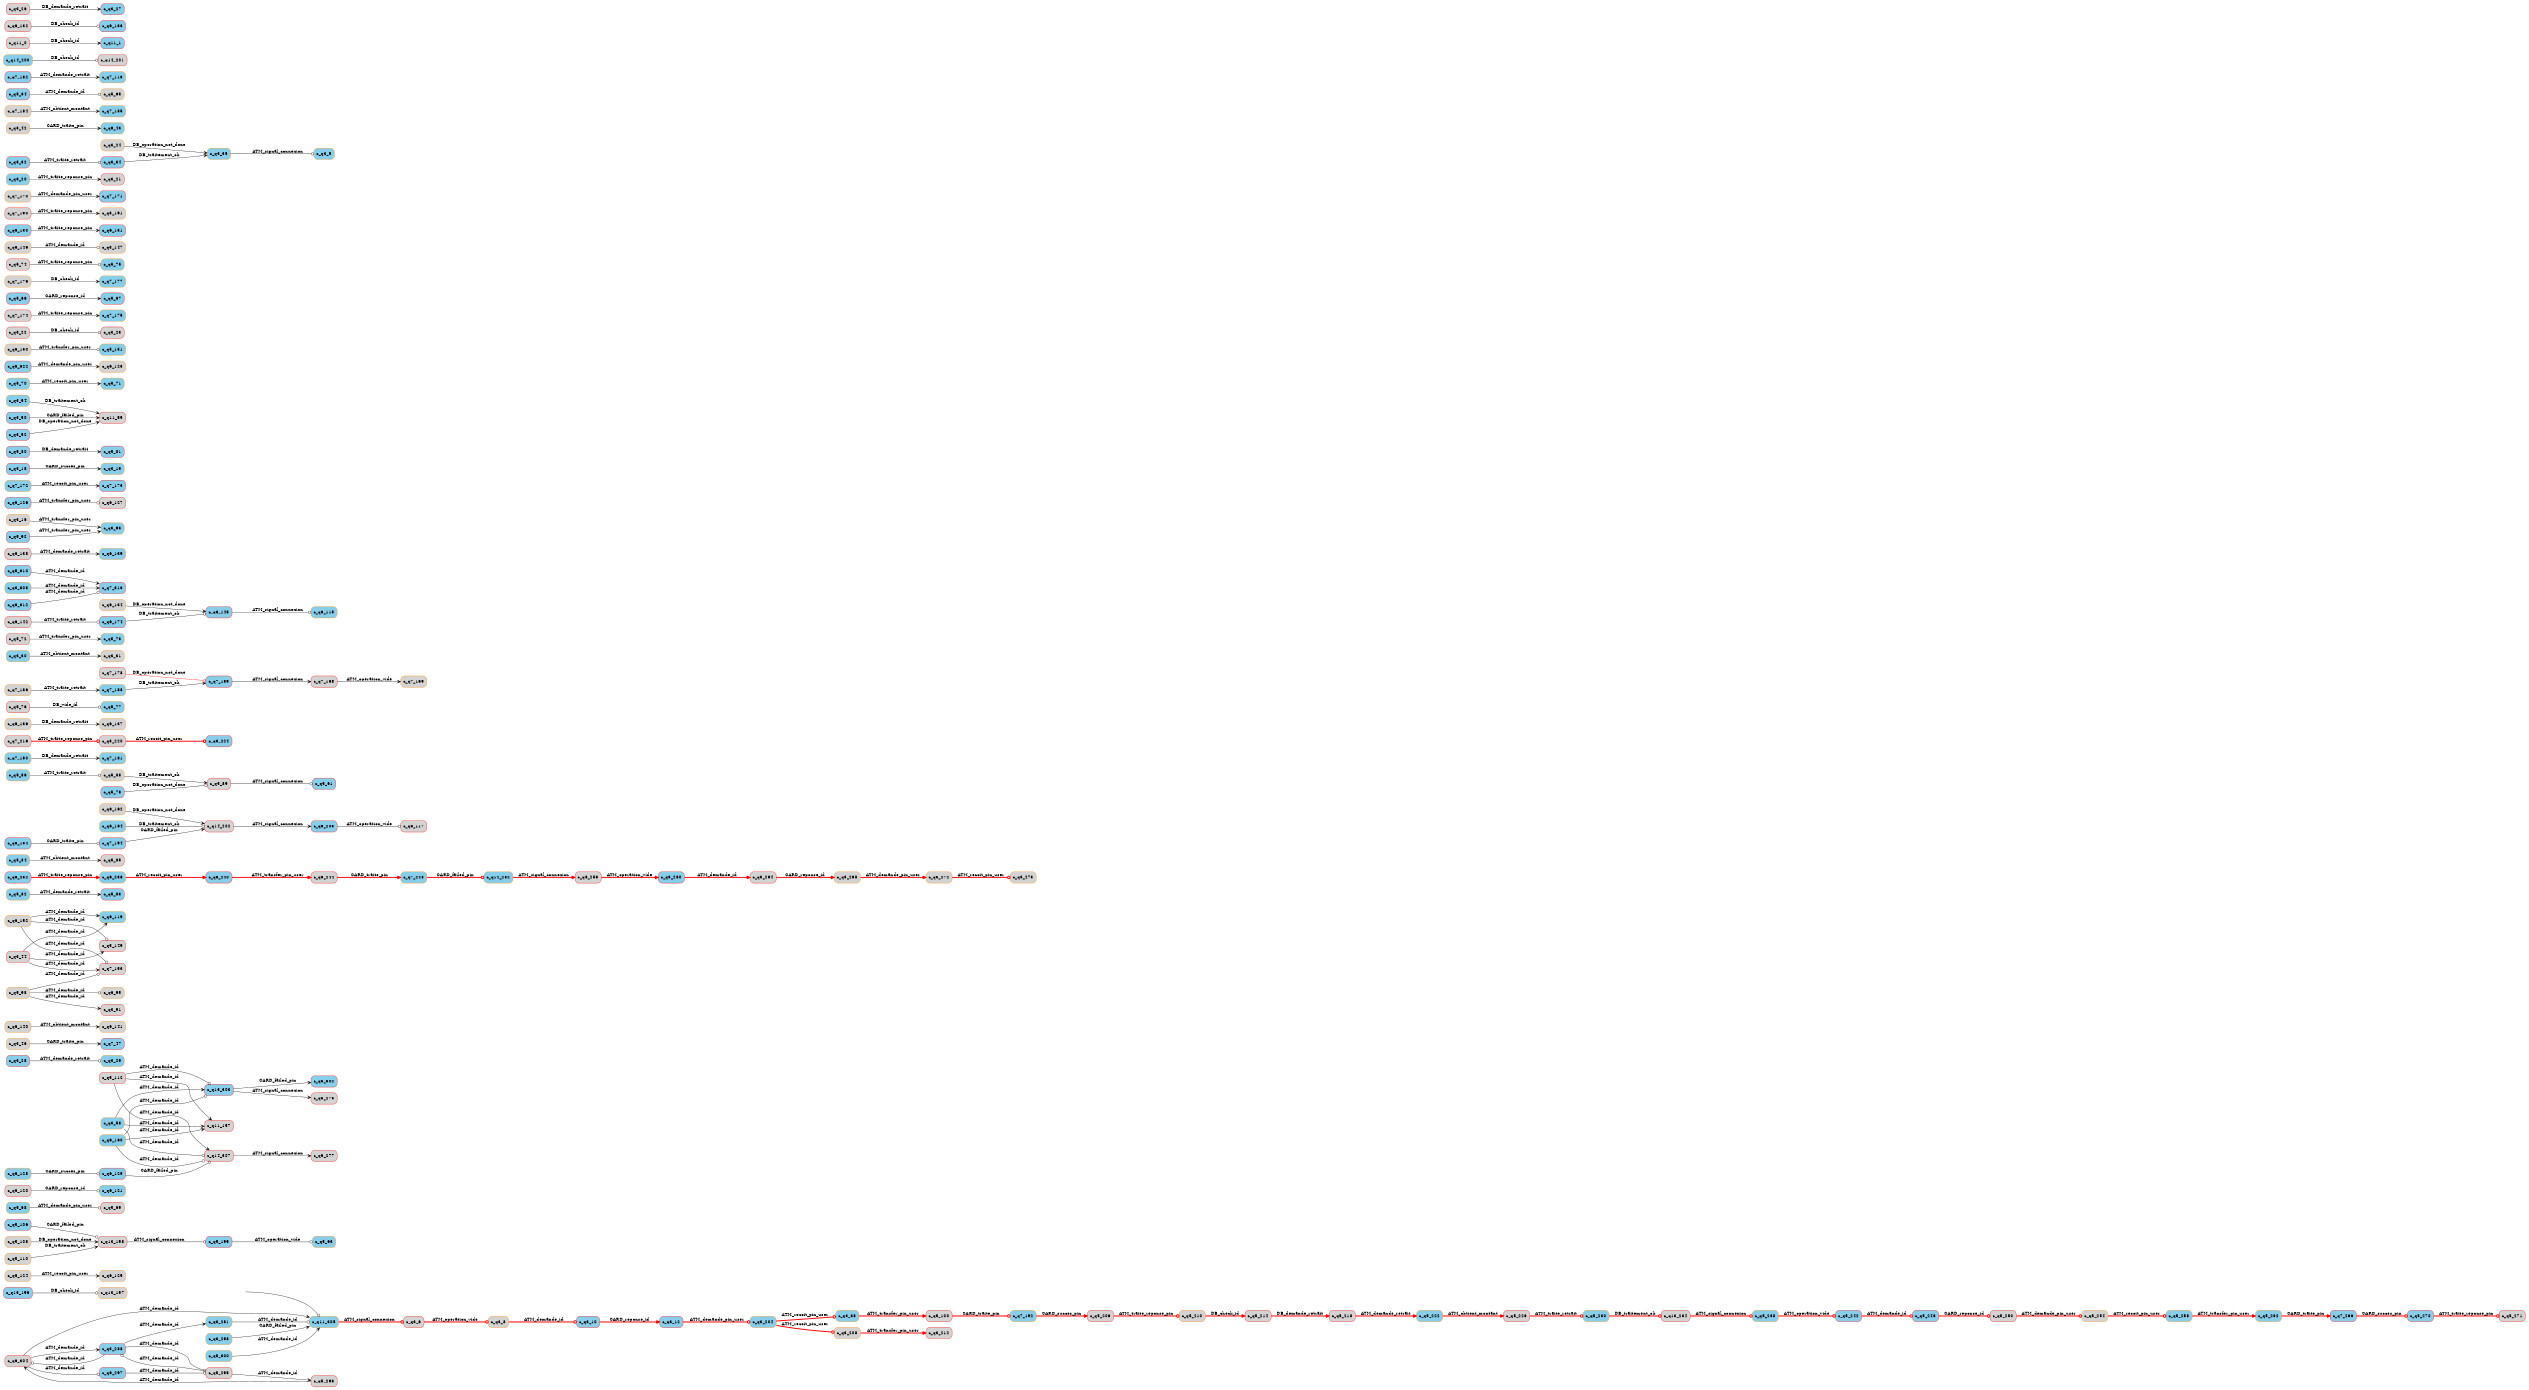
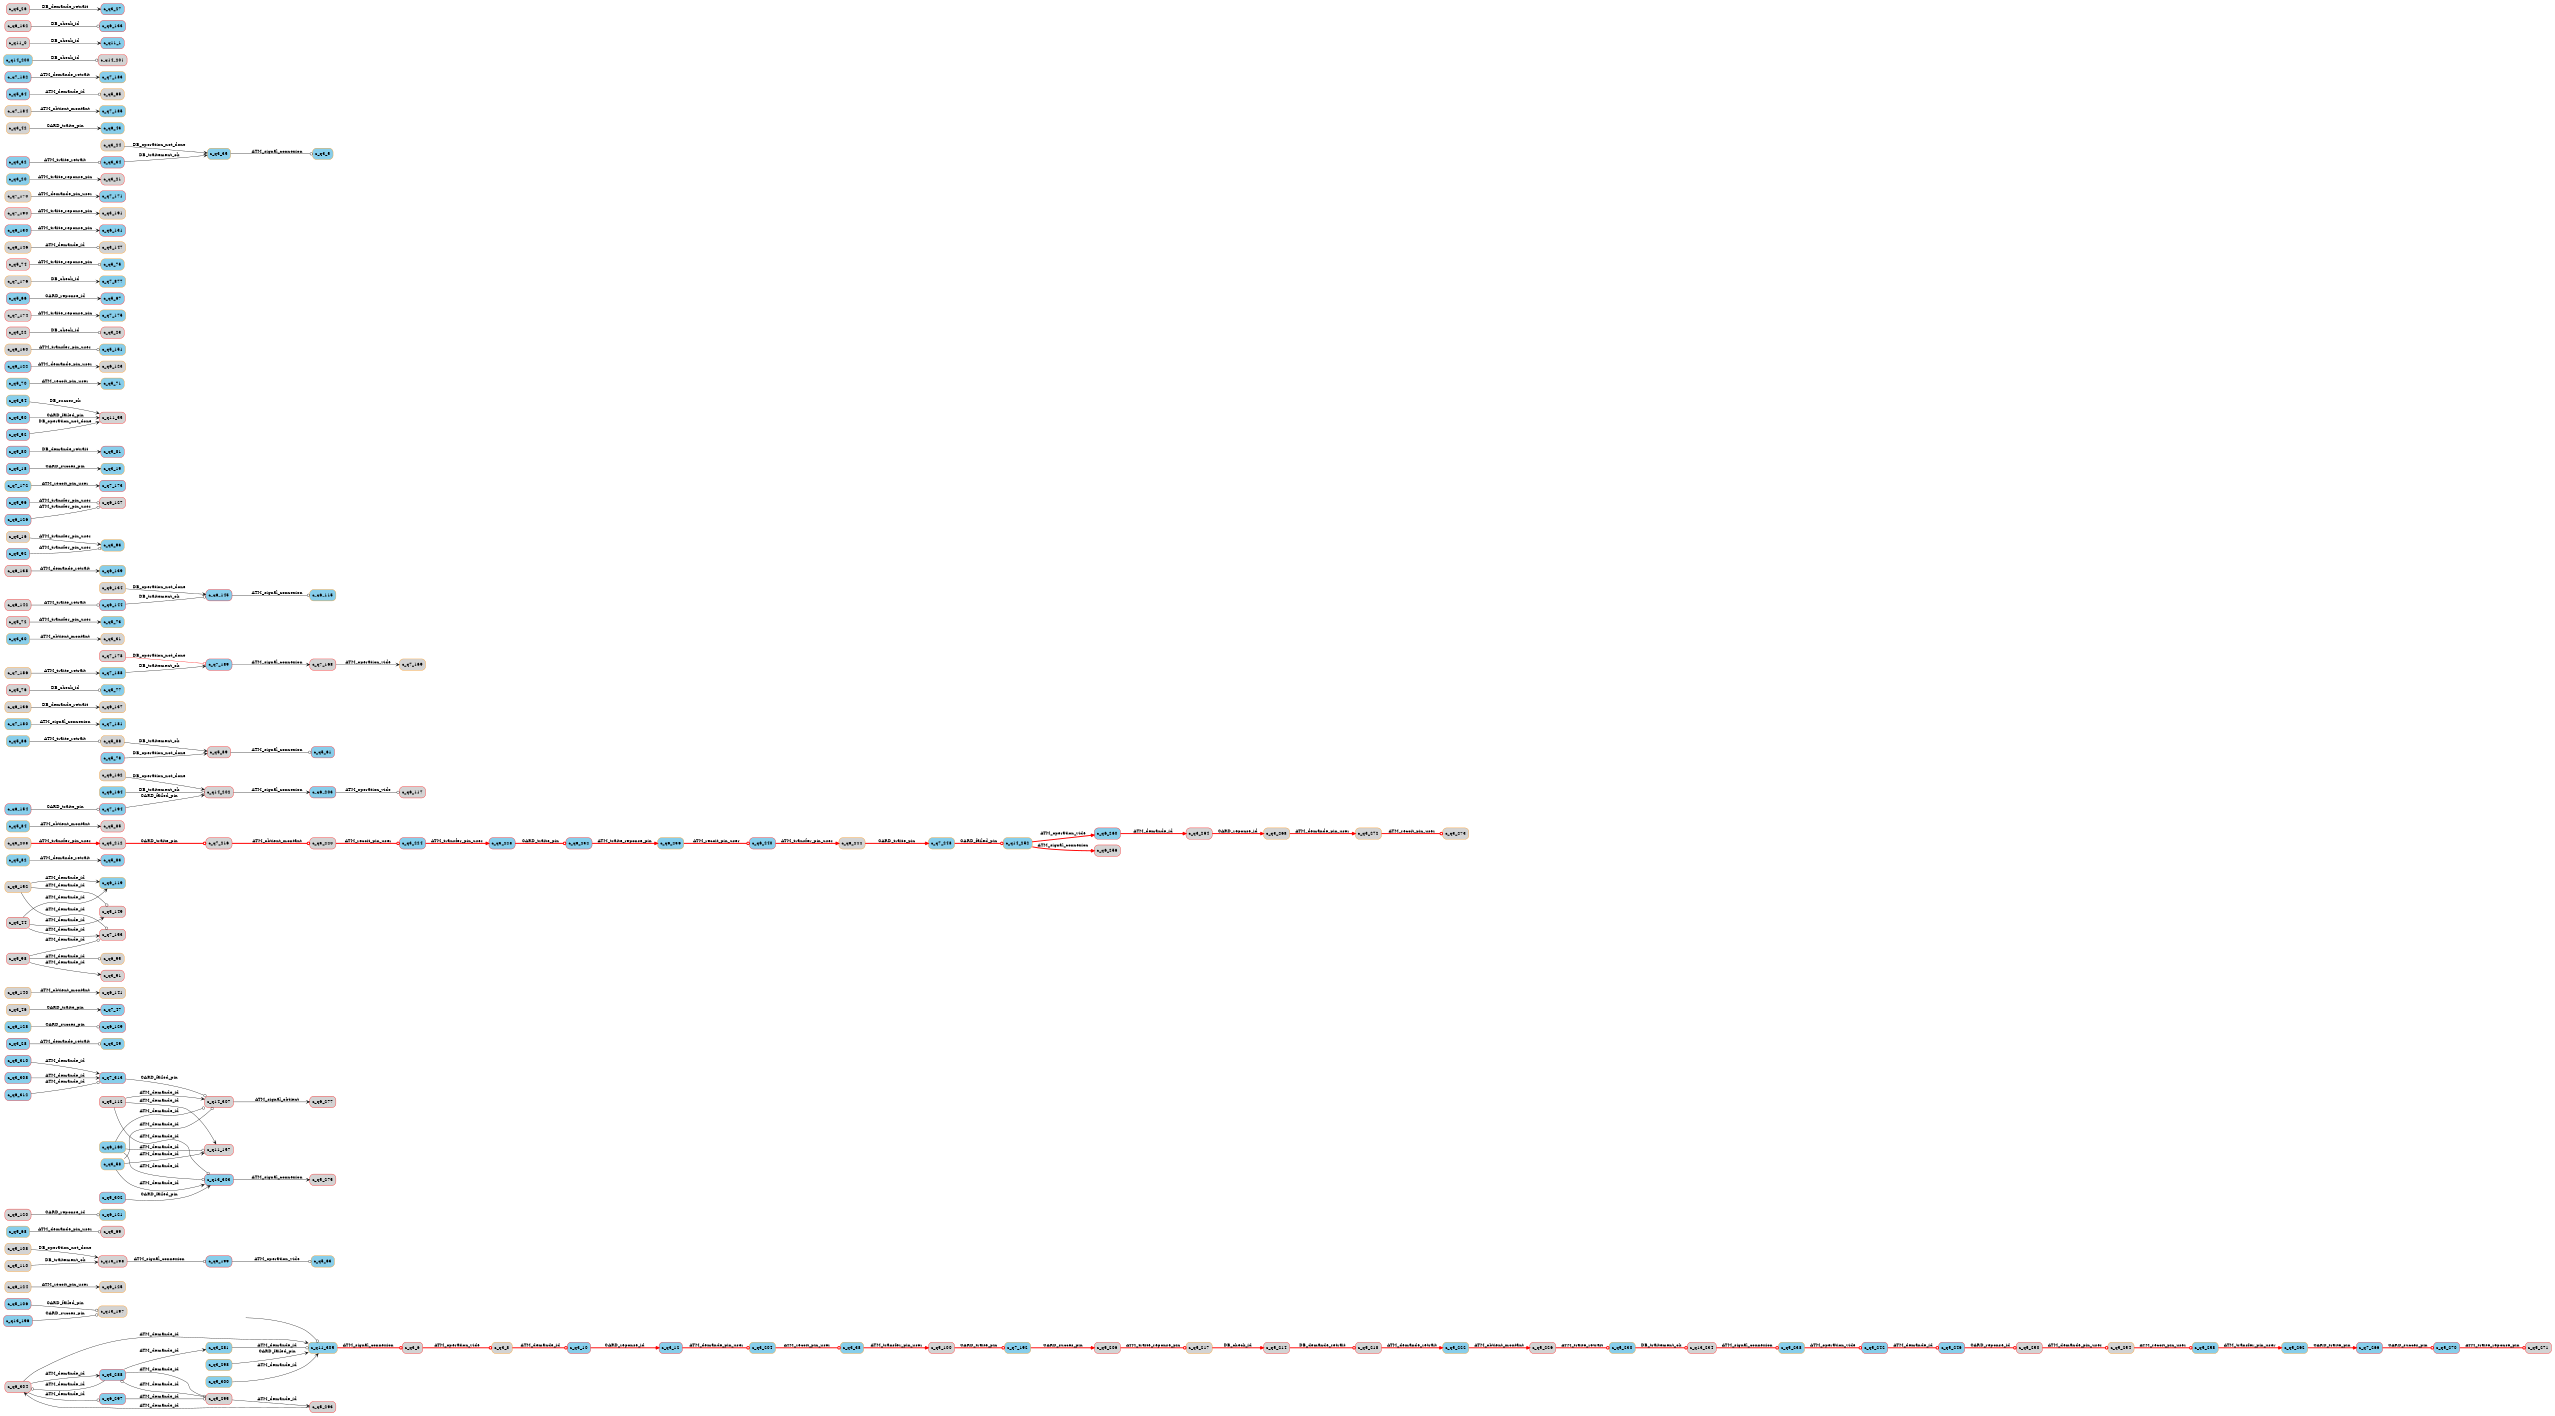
node "c_q7_113": label "c_q7_113" -> "c_q7_183"
node "c_q7_177": label "c_q7_177" -> "c_q7_877"
node "c_q6_622": label "c_q6_622" -> "c_q6_122"
edge "c_q3_54" -> "c_q11_55": label "DB_traitement_ok" -> "DB_succes_ok"
node "c_q5_96": added
edge "c_q5_92" -> "c_q3_93": arrowhead vee -> odot
node "c_q3_308": color darkorange -> red
node "c_q6_174": label "c_q6_174" -> "c_q6_144"
edge "c_q5_76" -> "c_q5_77": label "DB_vide_id" -> "DB_check_id"
edge "c_q7_216" -> "c_q3_220": label "ATM_traite_reponse_pin" -> "ATM_obtient_montant"
edge "c_q7_180" -> "c_q7_181": label "DB_demande_retrait" -> "ATM_signal_connexion"
edge "c_q5_78" -> "c_q5_89": arrowhead odot -> vee
edge "c_q3_212" -> "c_q7_216": added, label "CARD_traite_pin"
node "c_q3_228": added
edge "c_q6_236" -> "c_q6_240": arrowhead vee -> odot
node "c_q6_244": color red -> darkorange
edge "c_q6_256" -> "c_q6_260": now "c_q14_252" -> "c_q6_260"
node "c_q5_98": color darkorange -> red
edge "c_q13_303" -> "c_q5_302": reversed
edge "c_q6_160" -> "c_q11_157": arrowhead vee -> odot
edge "c_q14_307" -> "c_q6_277": label "ATM_signal_connexion" -> "ATM_signal_obtient"
edge "c_q6_129" -> "c_q14_307": now "c_q7_313" -> "c_q14_307"
edge "c_q5_106" -> "c_q13_198": now "c_q5_106" -> "c_q13_197"
edge "c_q13_196" -> "c_q13_197": label "DB_check_id" -> "CARD_succes_pin"
node "c_q5_210": label "c_q5_210" -> "c_q5_217"
edge "c_q5_214" -> "c_q5_218": arrowhead vee -> odot
edge "c_q3_204" -> "c_q3_208": removed, label "ATM_recoit_pin_user"
